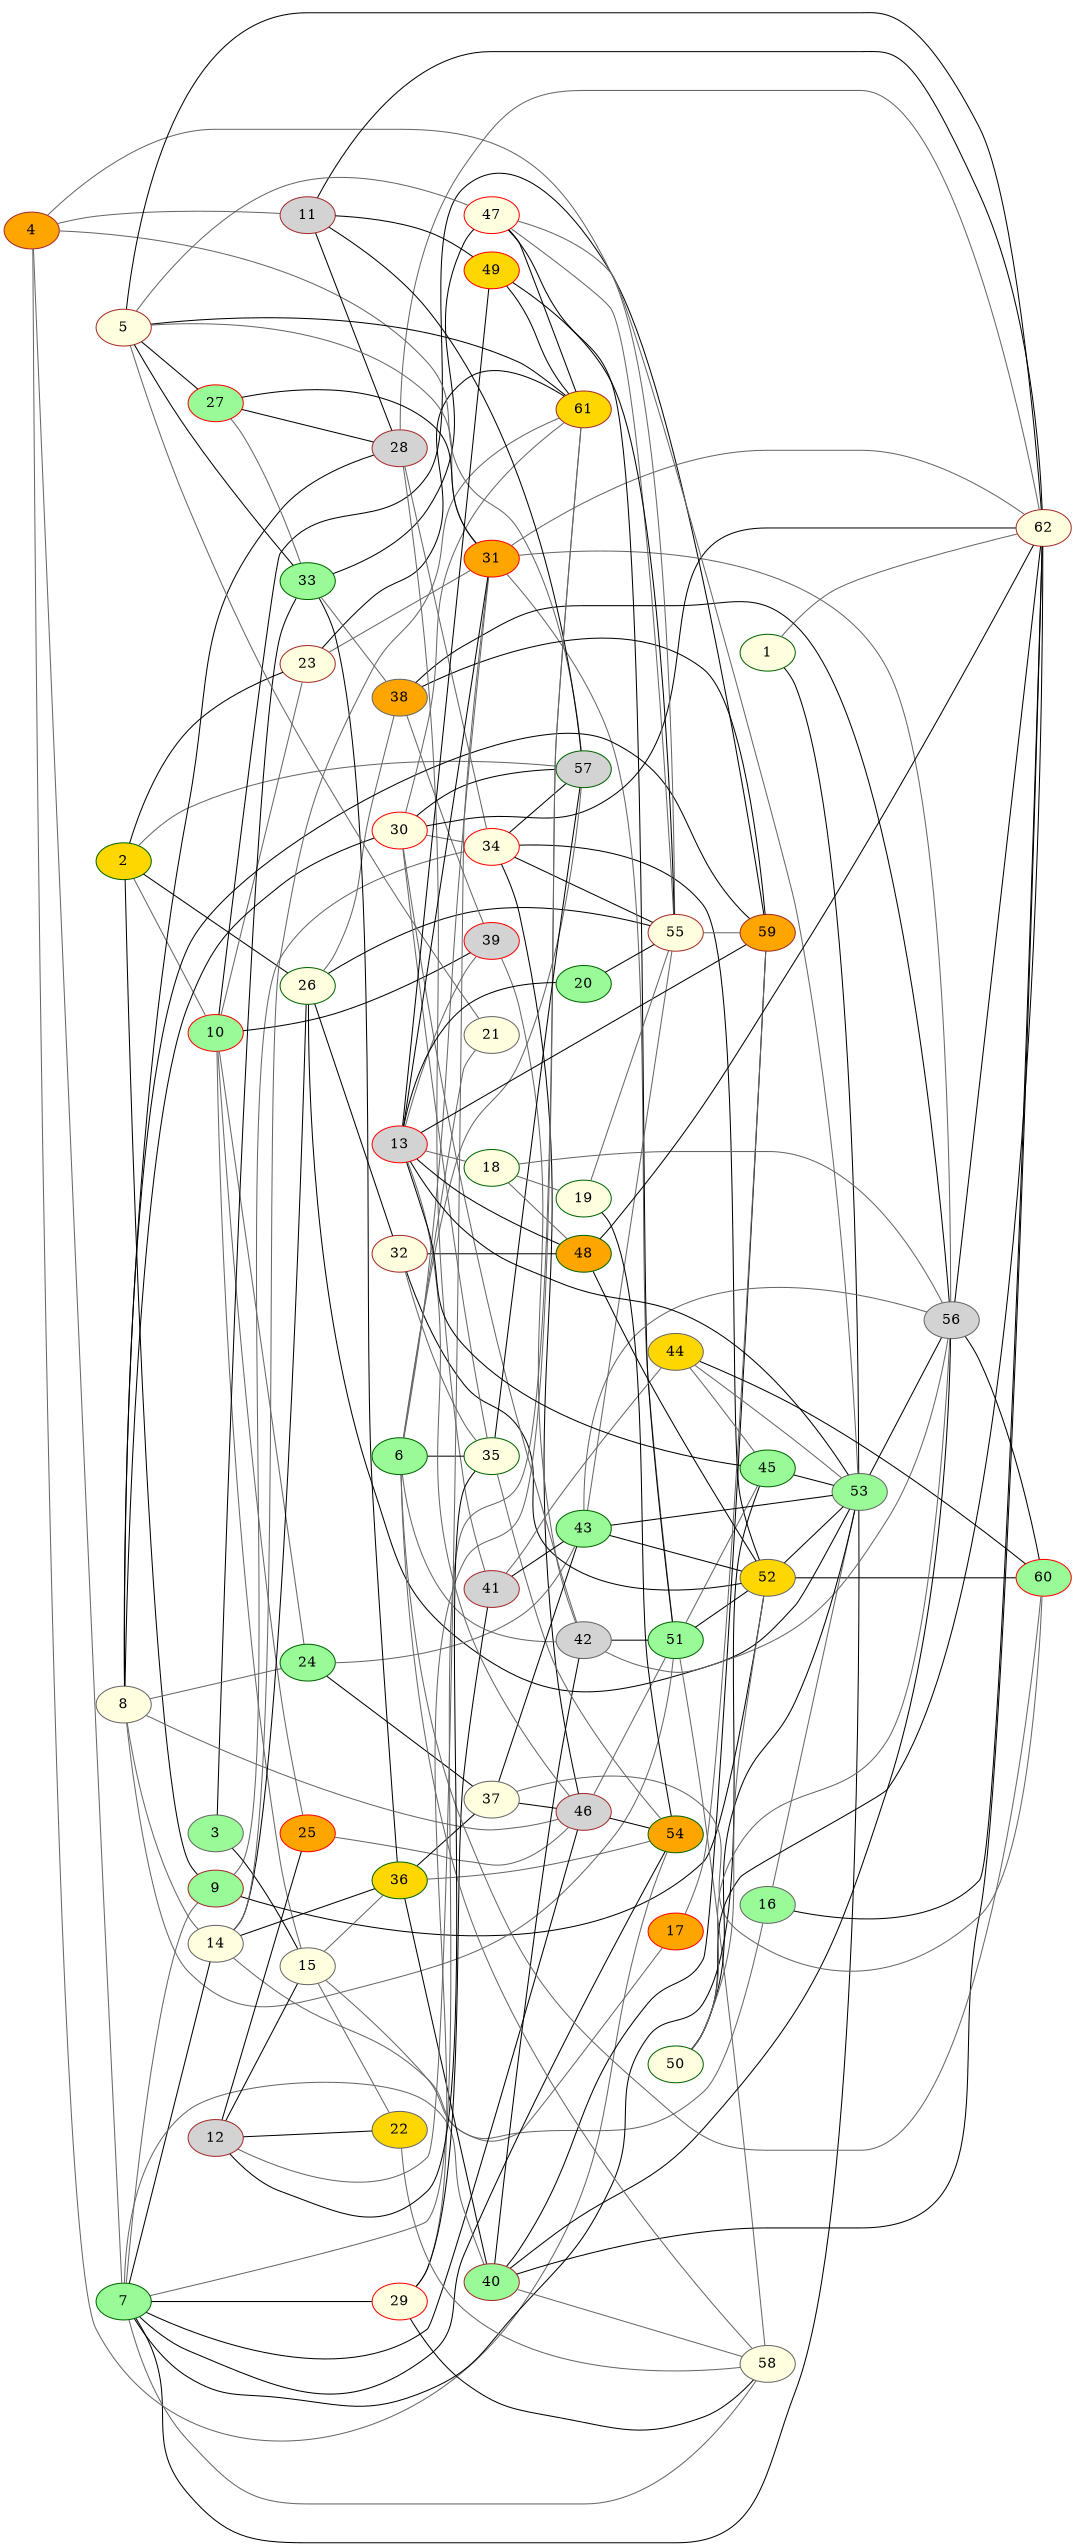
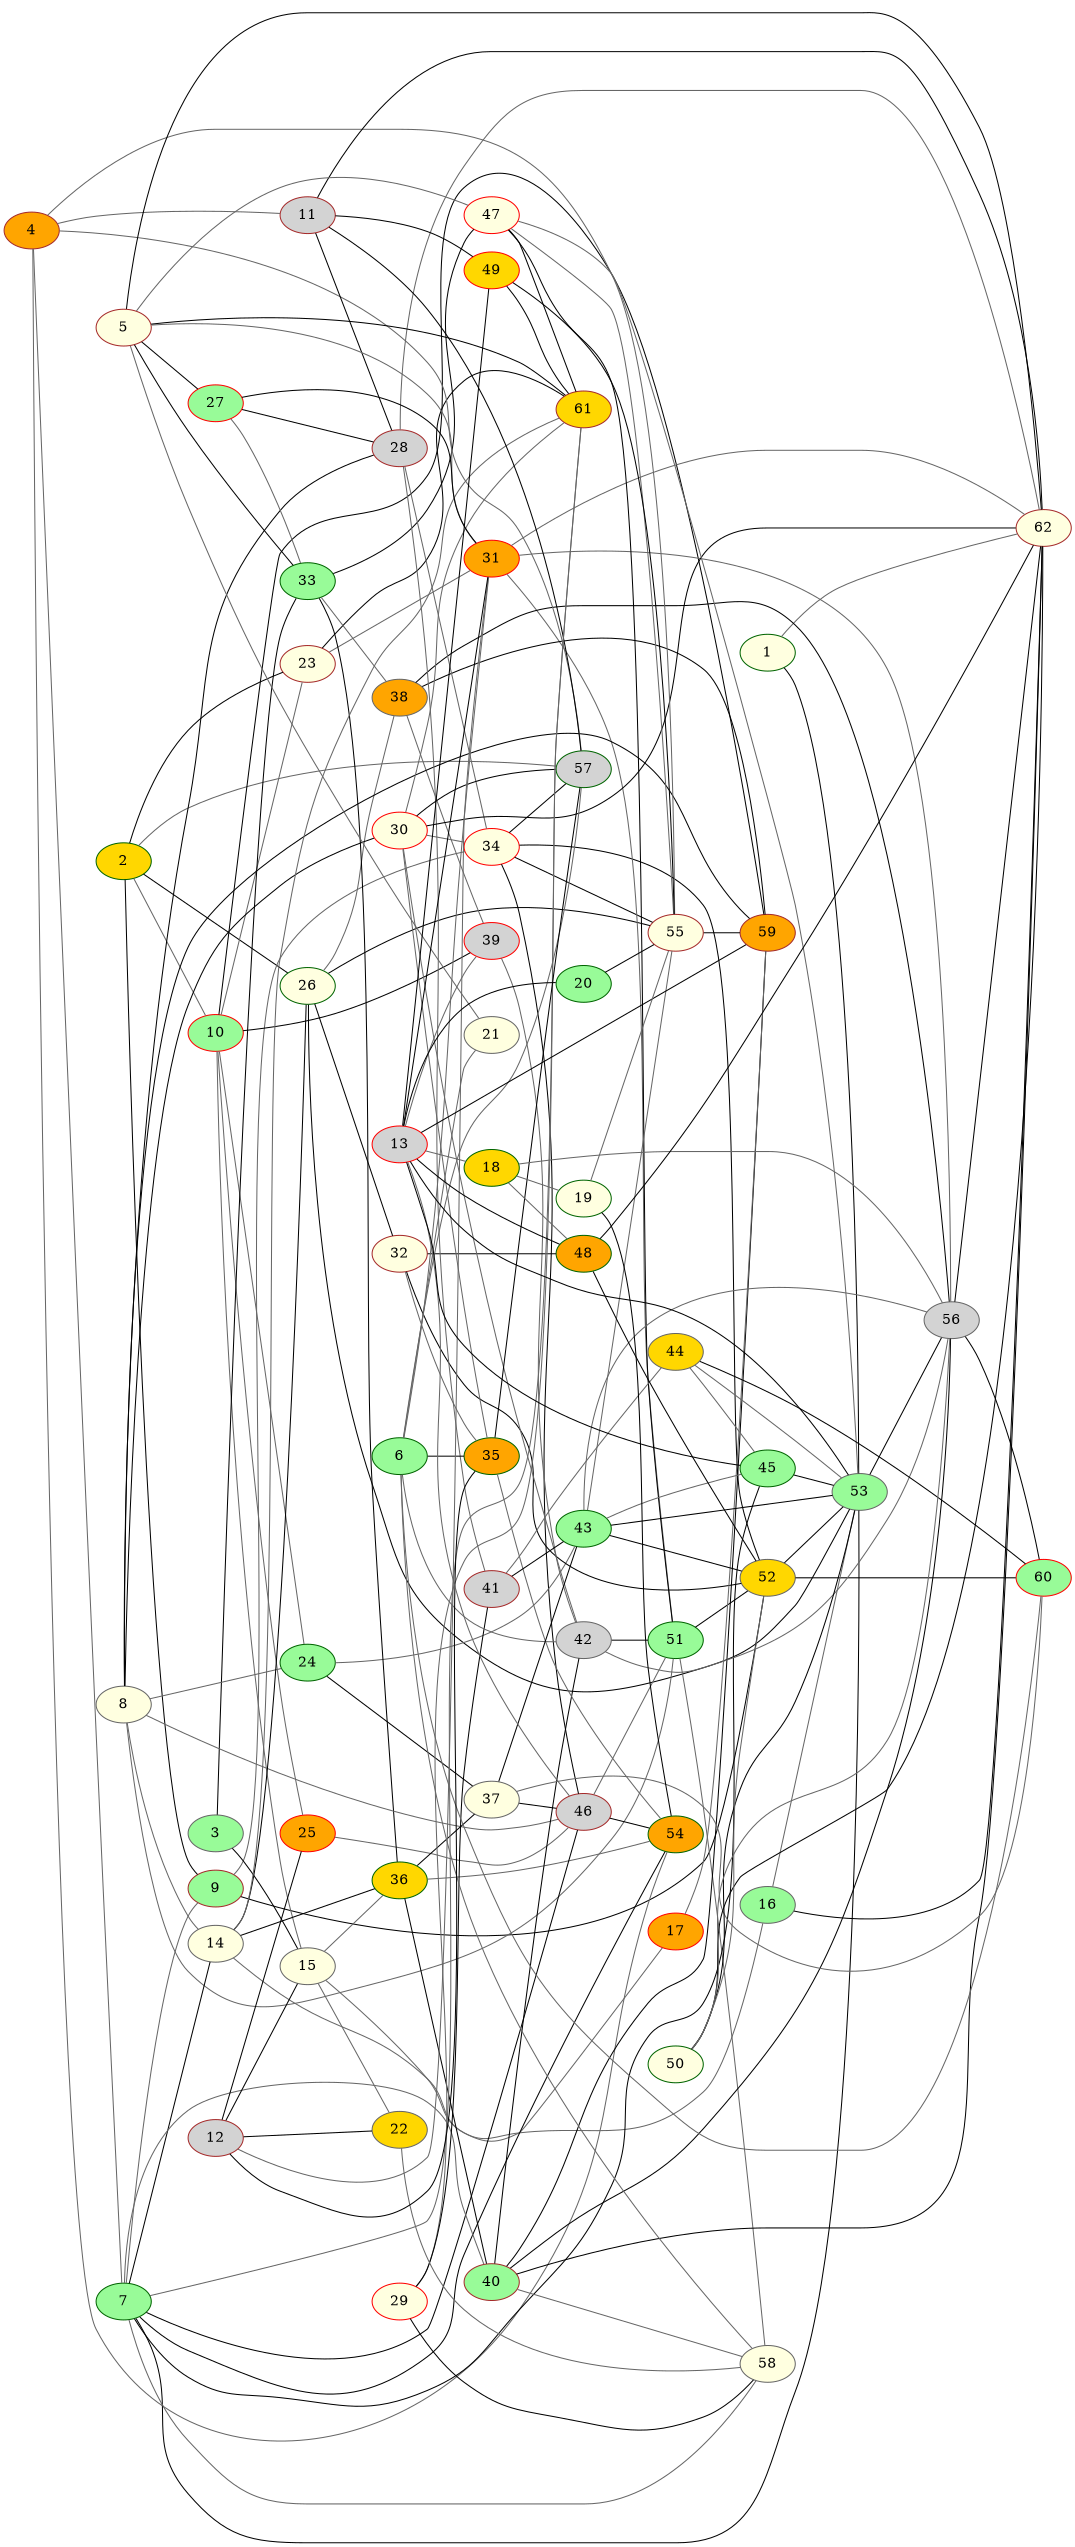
edge "55" -- "59": color gray40 -> black
node "18": fillcolor lightyellow -> gold
node "35": fillcolor lightyellow -> orange
edge "45" -- "51": now "45" -- "43"
edge "7" -- "29": removed
